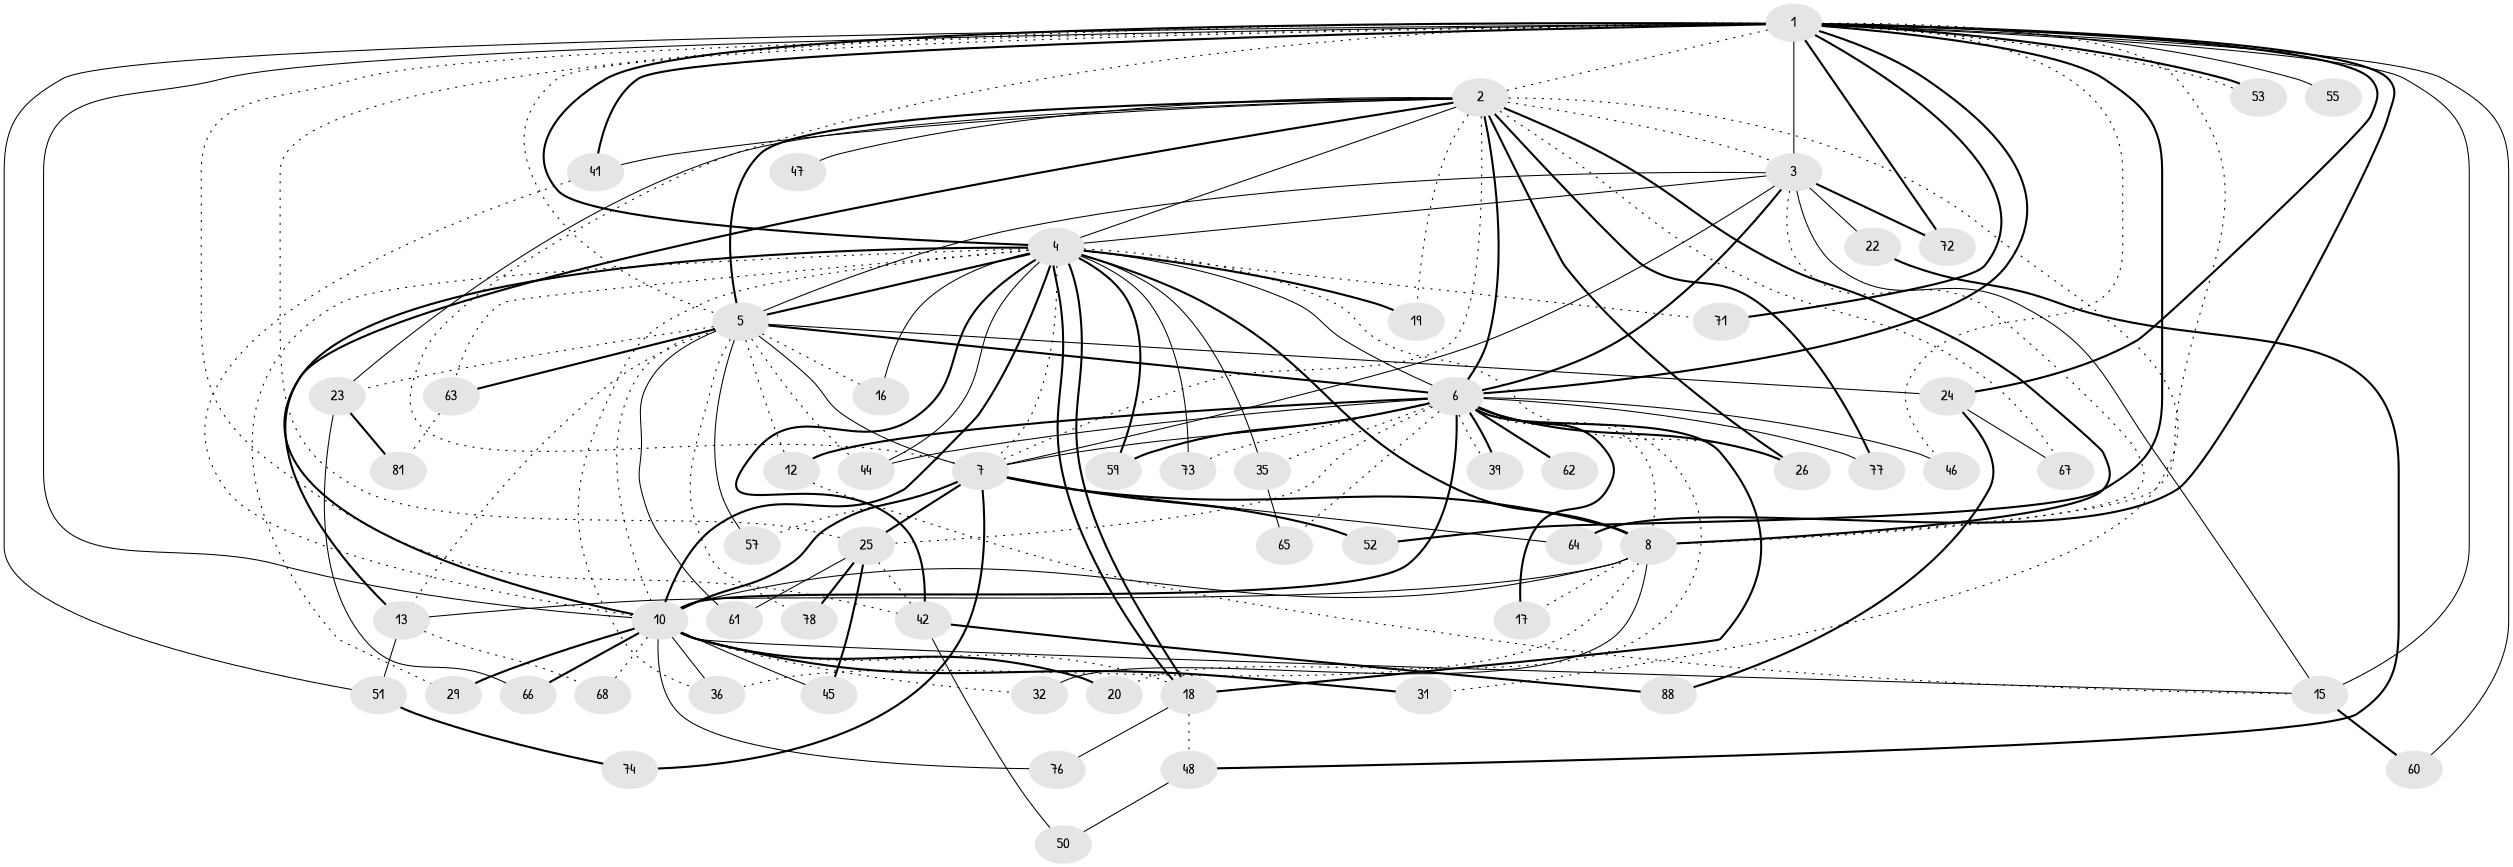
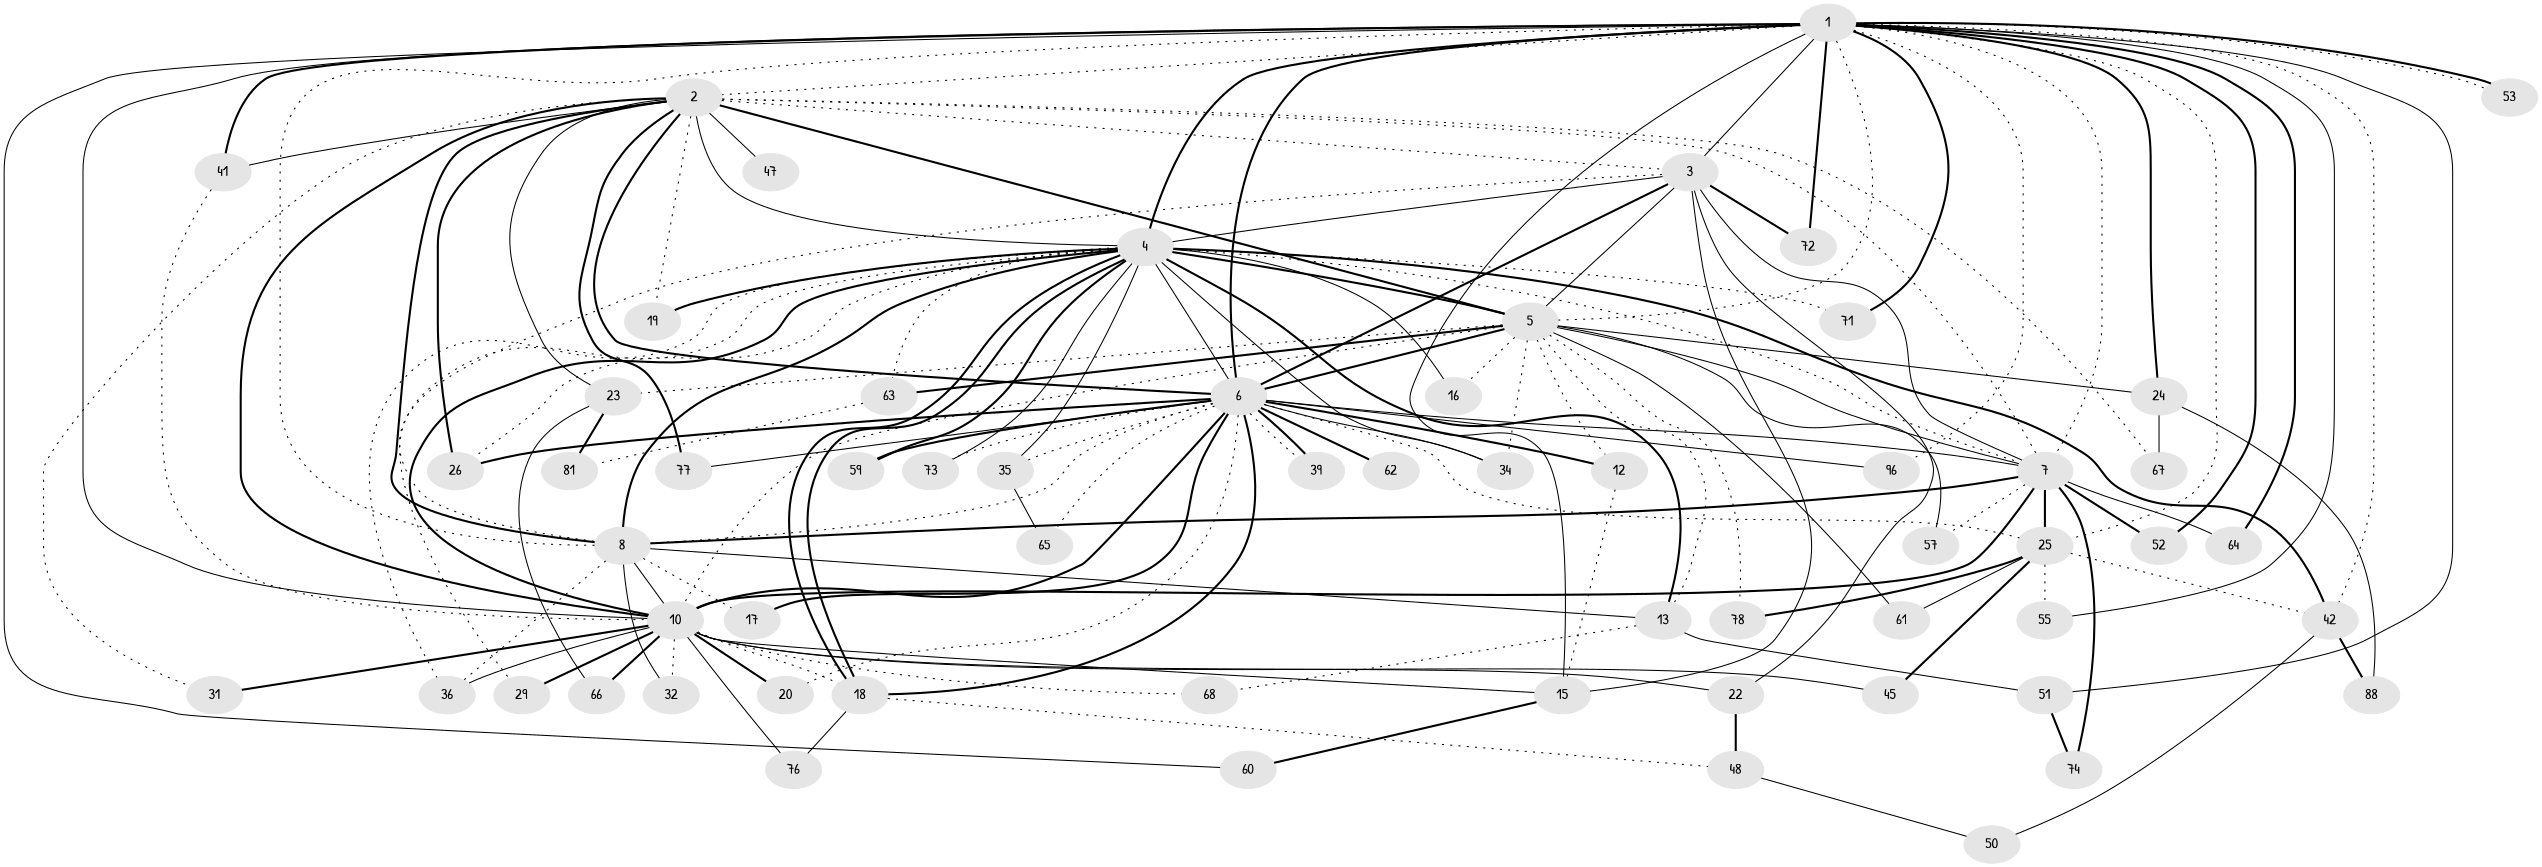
node "44": label "44" -> "34"
node "46": label "46" -> "96"
edge "25" -- "55": added
edge "24" -- "88": style bold -> solid
edge "10" -- "22": added
